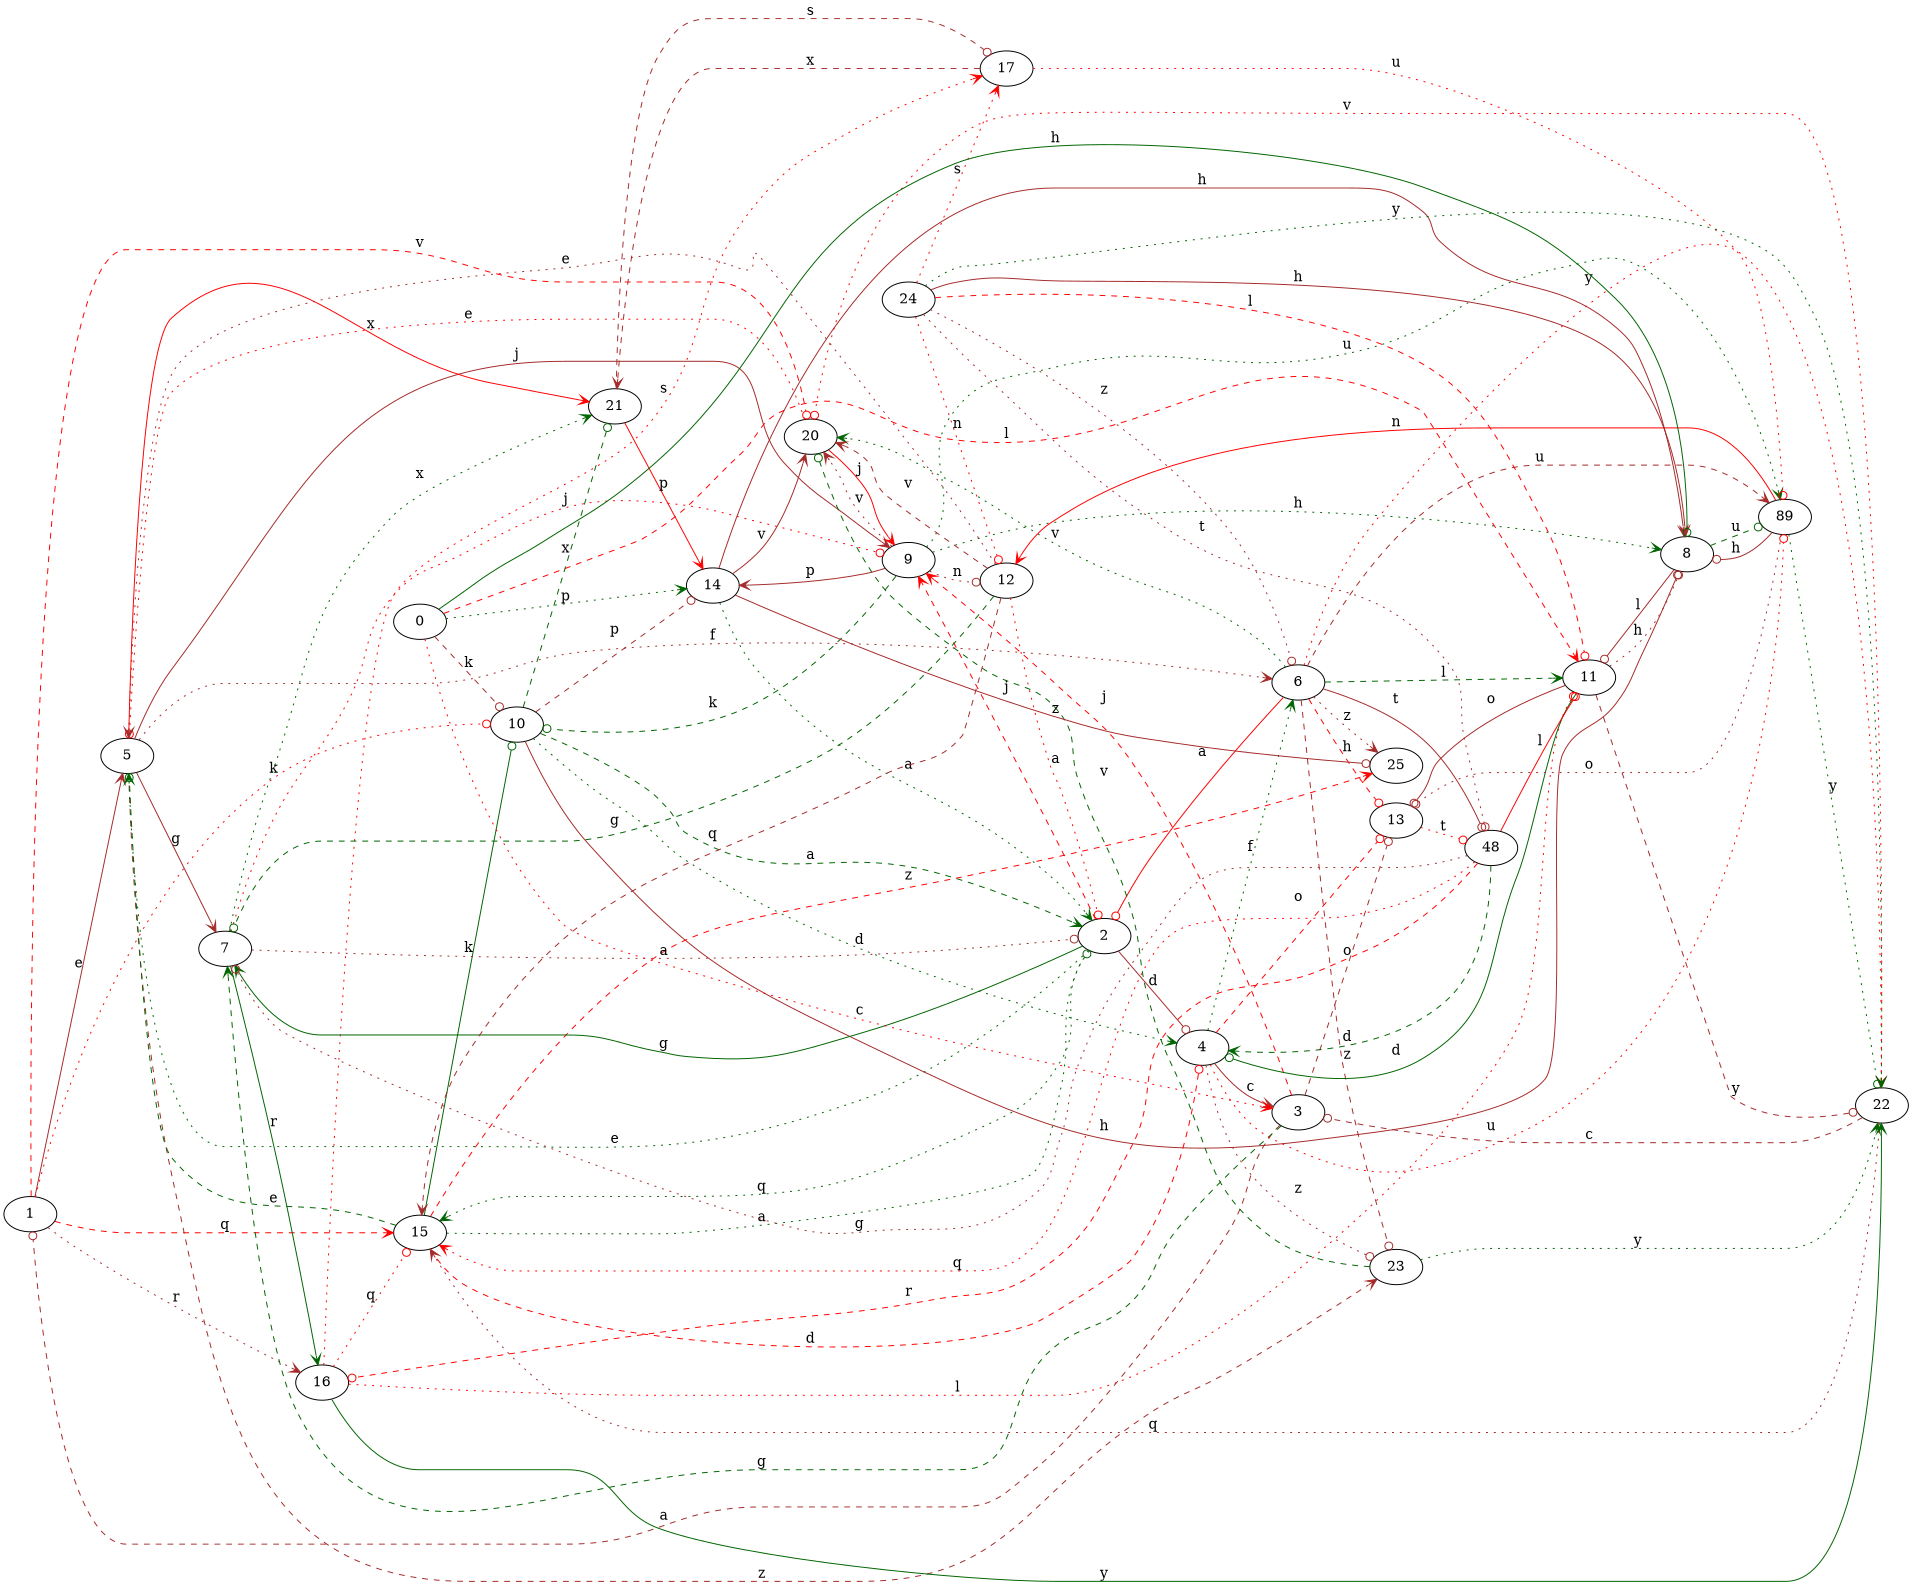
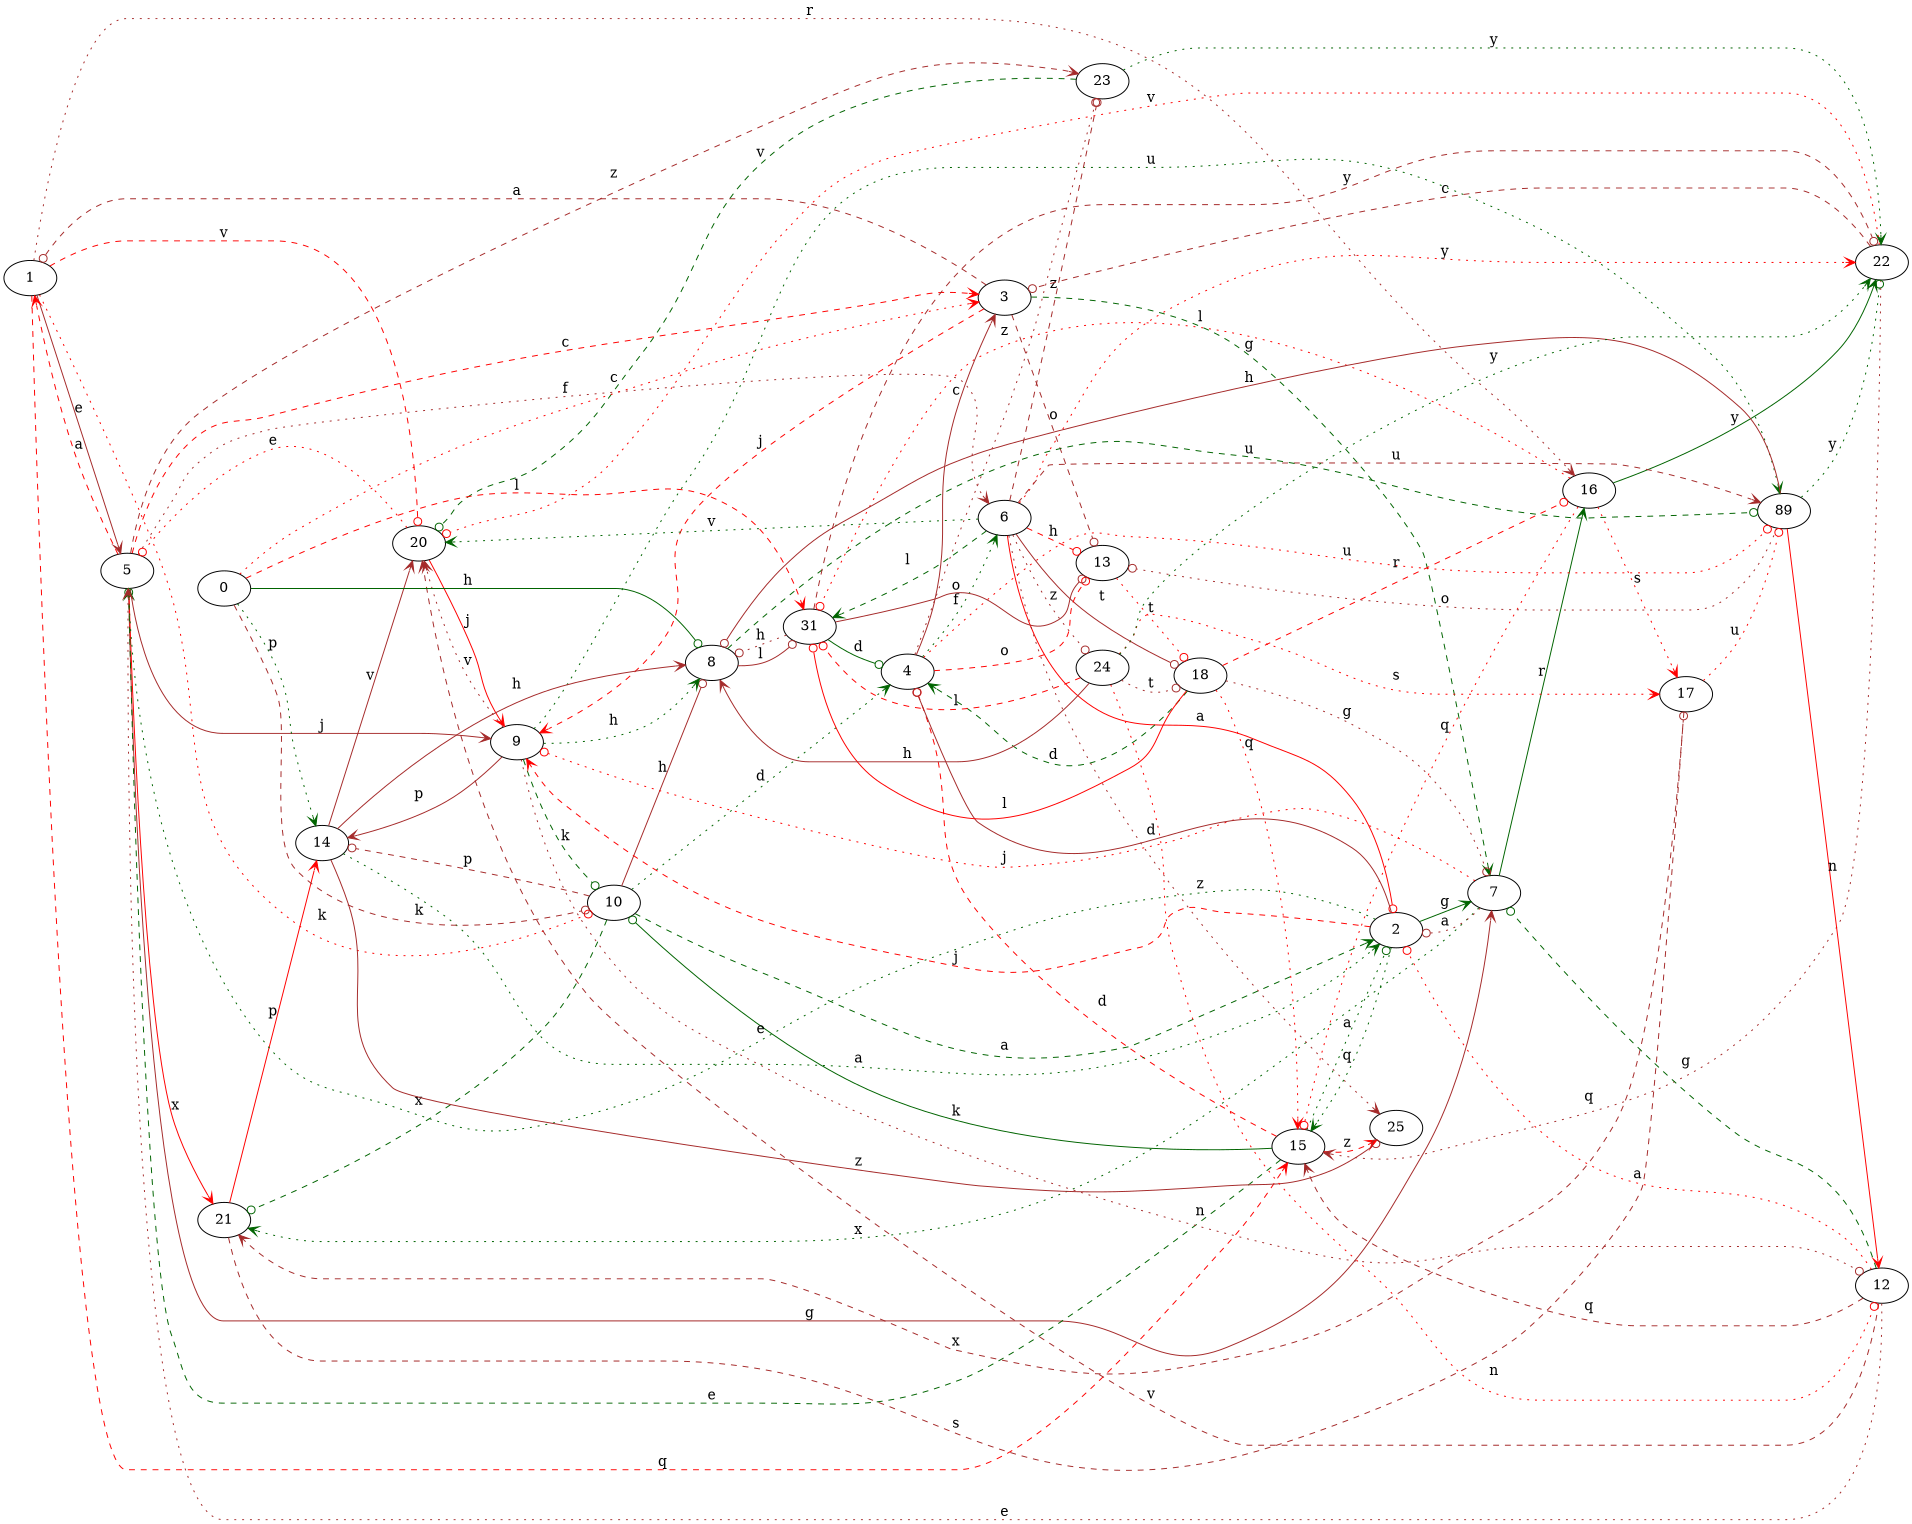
edge "5" -> "3": added, label "c"
edge "5" -> "1": added, label "a"
edge "24" -> "6": reversed
node "11": label "11" -> "31"
node "48": label "48" -> "18"
